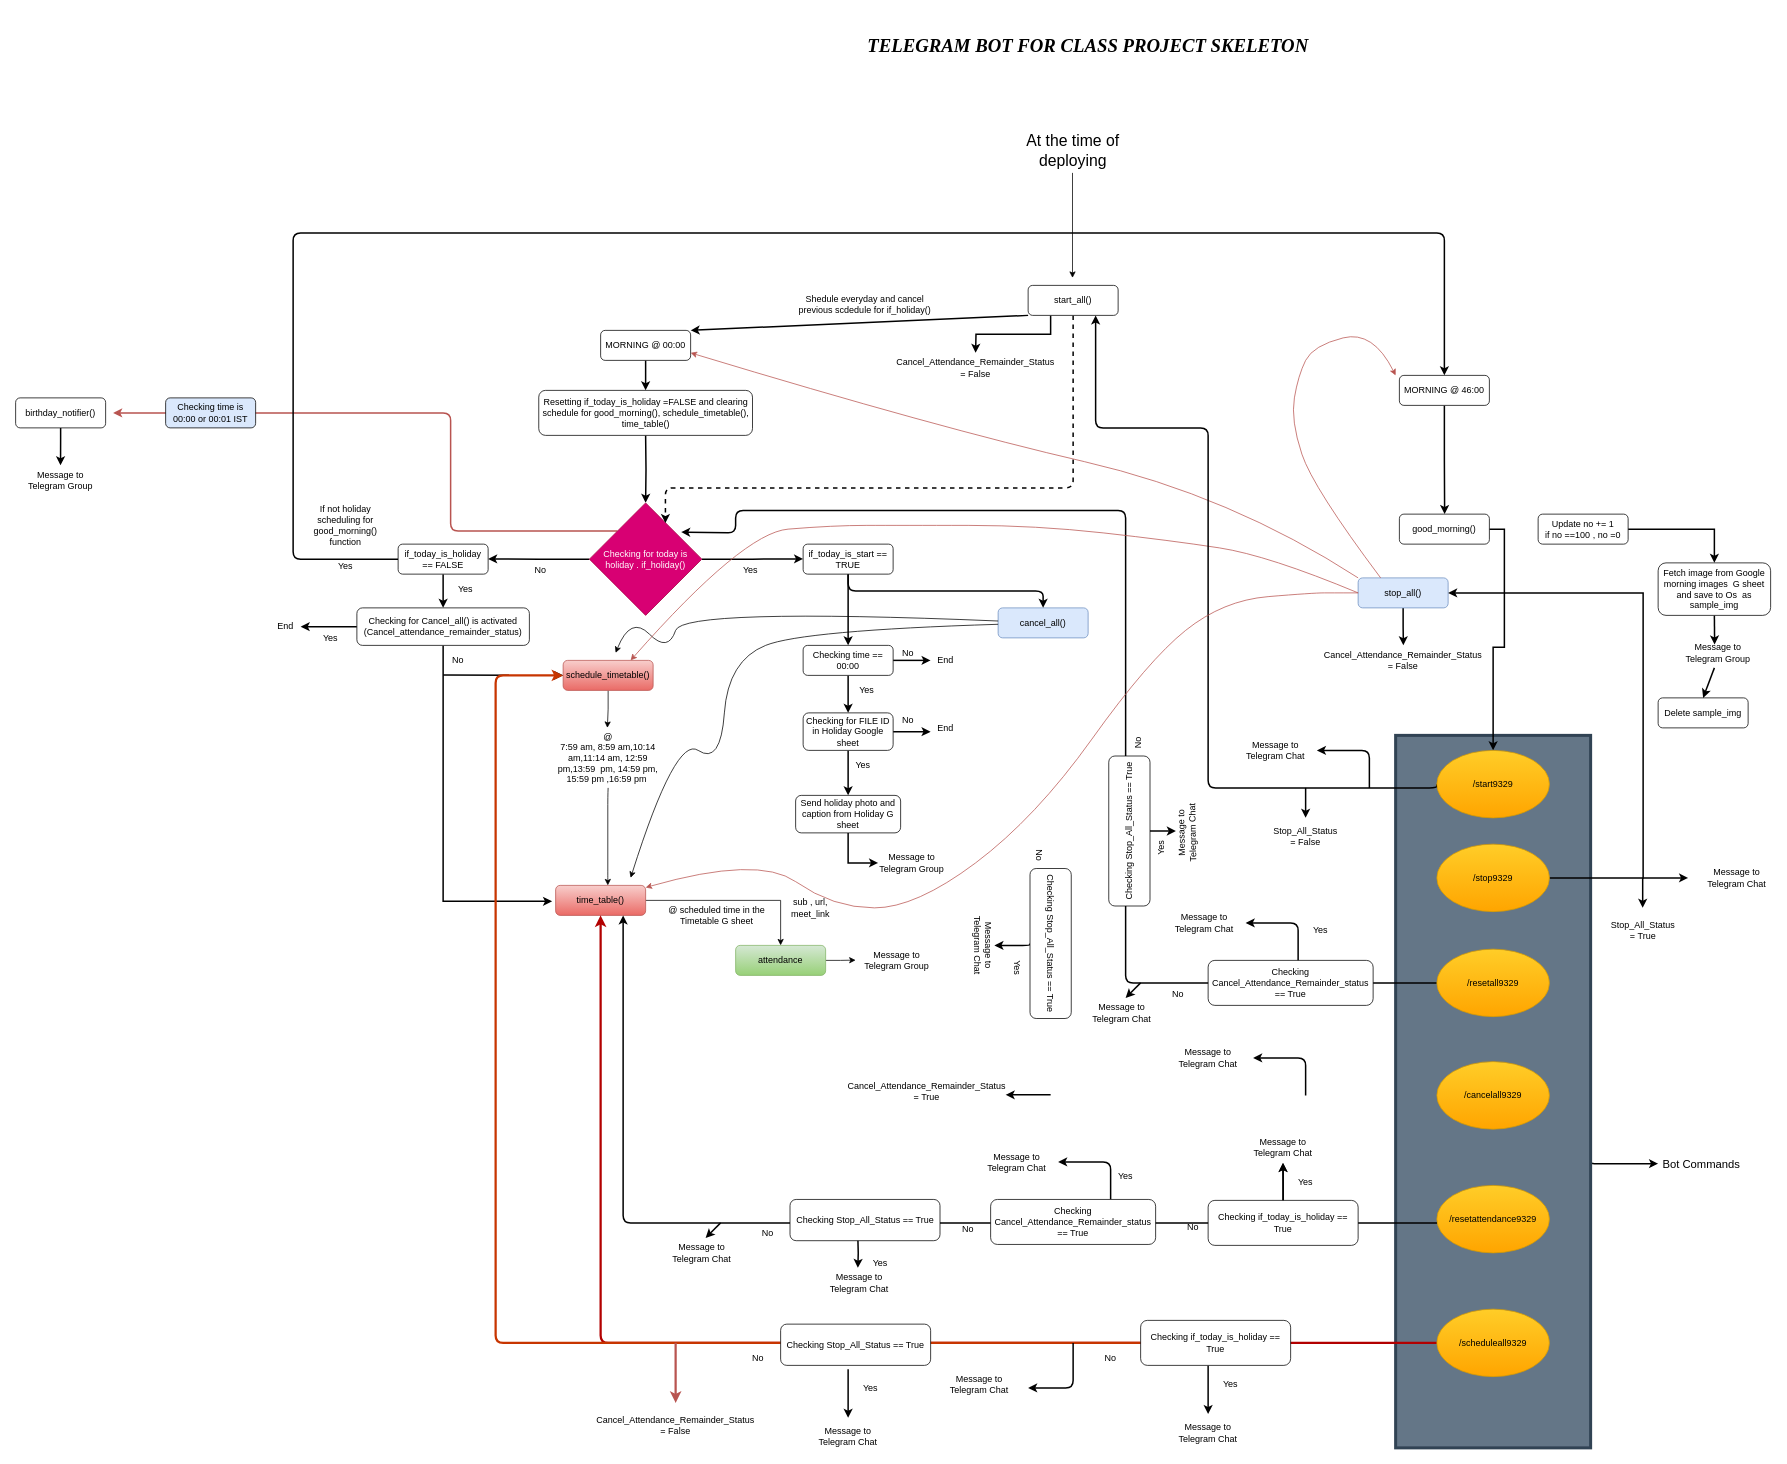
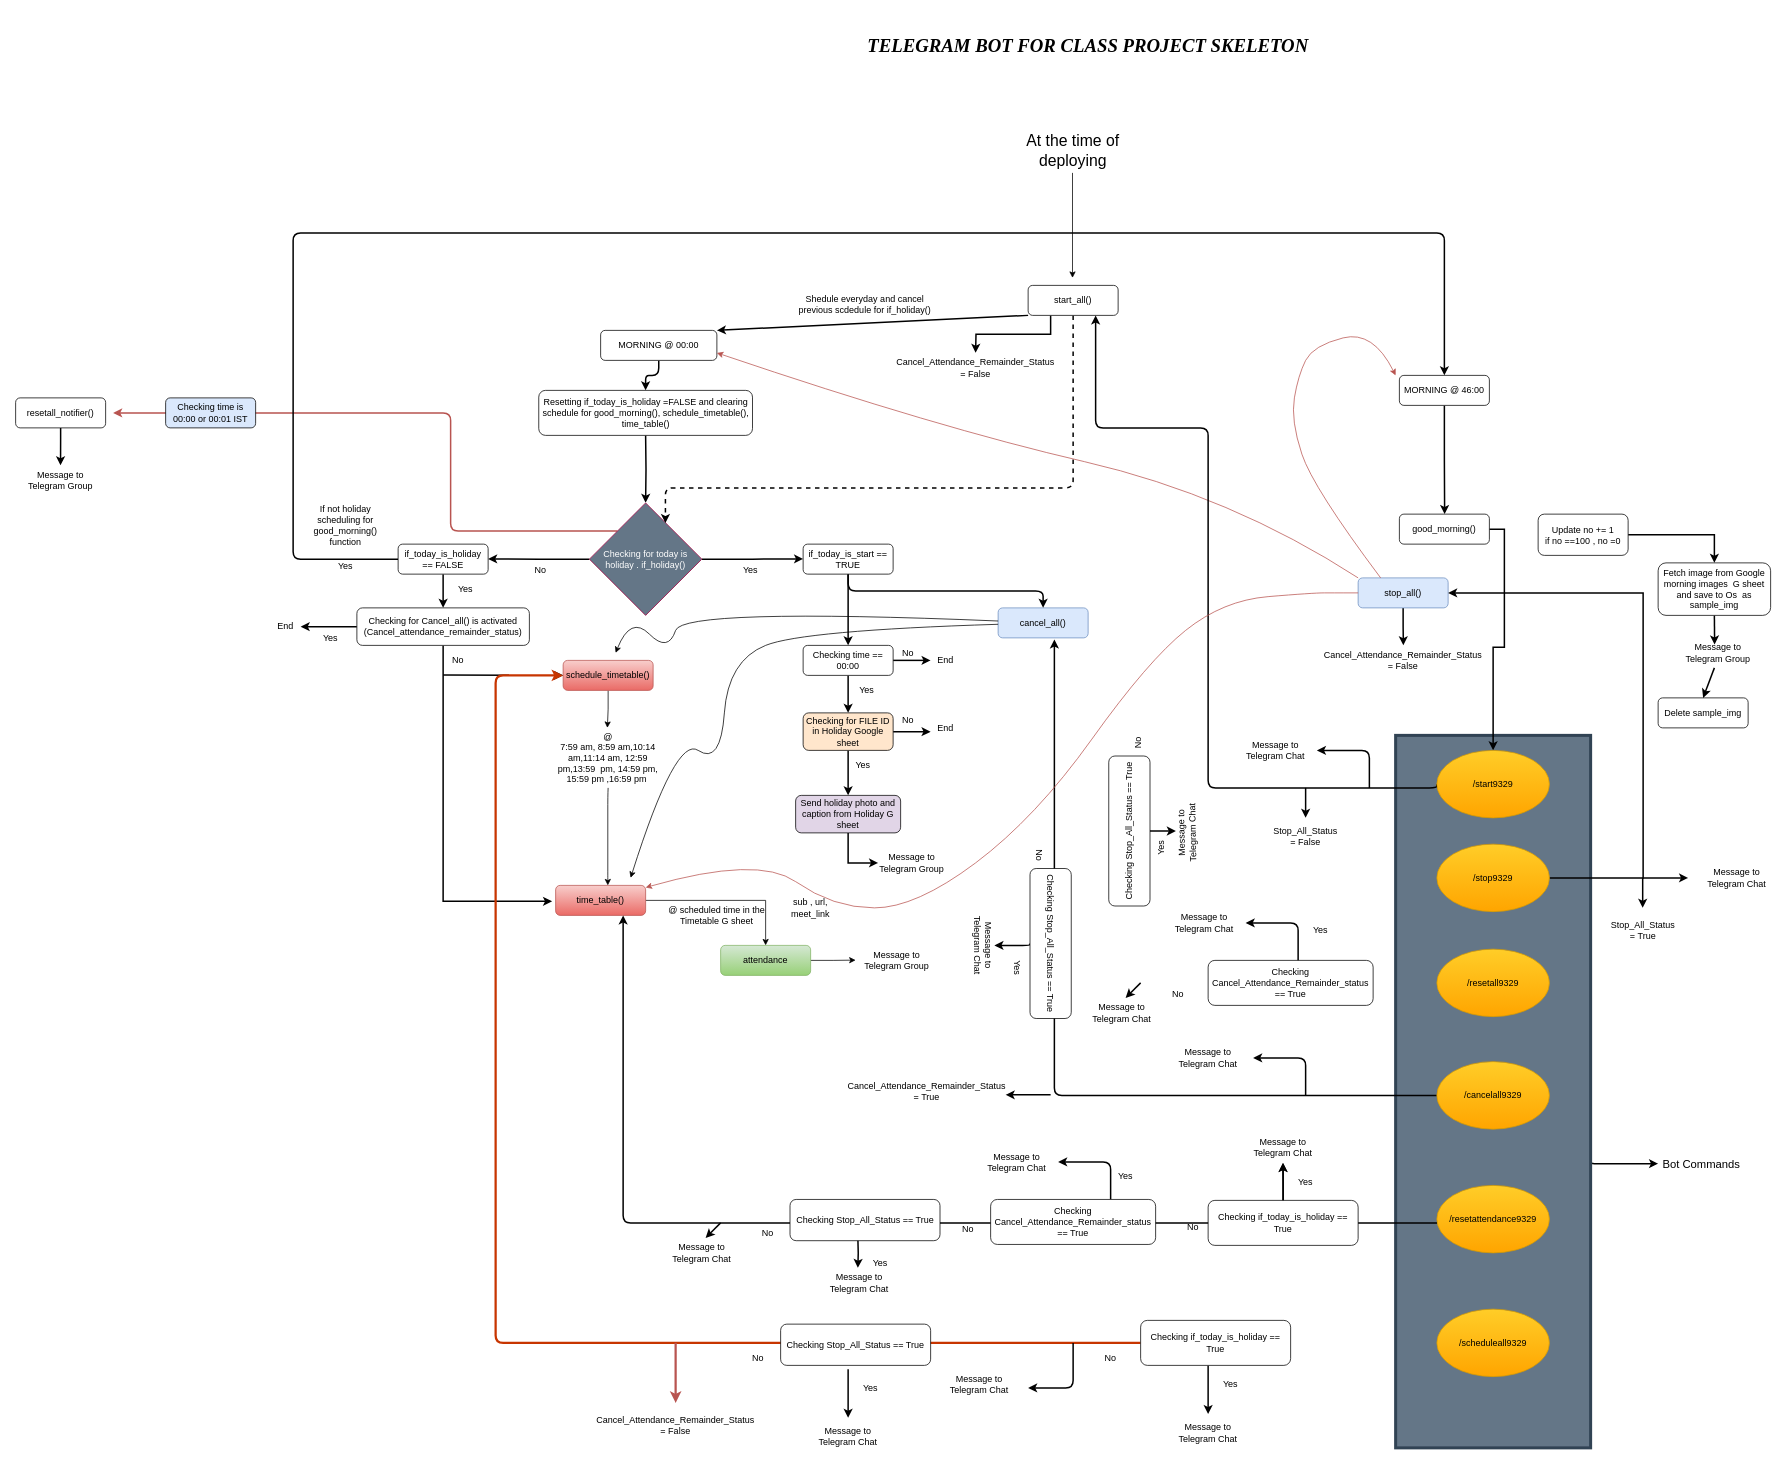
node "MORNING @ 00:00": size 90x30 -> 116x30
node "birthday_notifier()": label "birthday_notifier()" -> "resetall_notifier()"
edge "/resetall9329" -> "Checking for today is holiday . if_holiday()": removed
node "Update no += 1 if no ==100 , no =0": size 90x30 -> 90x41
node "Checking for today is holiday . if_holiday()": fillcolor #d80073 -> #647687
edge "stop_all()" -> "schedule_timetable()": removed
node "Checking for FILE ID in Holiday Google sheet": fillcolor #ffffff -> #ffe6cc
node "Send holiday photo and caption from Holiday G sheet": fillcolor #ffffff -> #e1d5e7
node "attendance": moved (780, 960) -> (765, 960)
edge "/cancelall9329" -> "cancel_all()": added
edge "/scheduleall9329" -> "time_table()": removed
